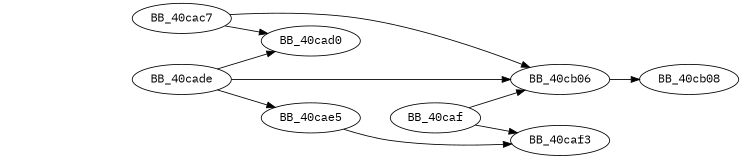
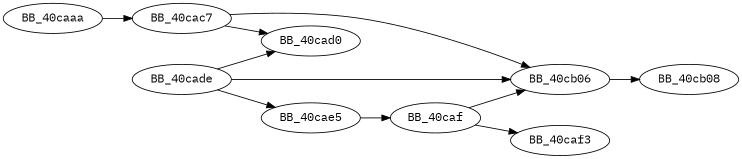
node "BB_40caaa": added
edge "BB_40cae5" -> "BB_40caf3": now "BB_40cae5" -> "BB_40caf"
